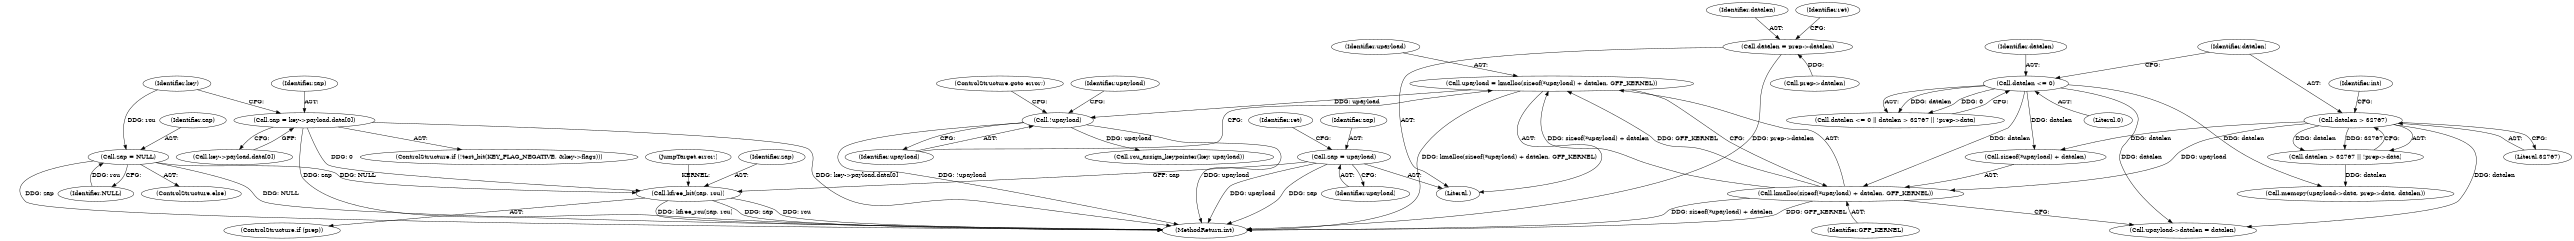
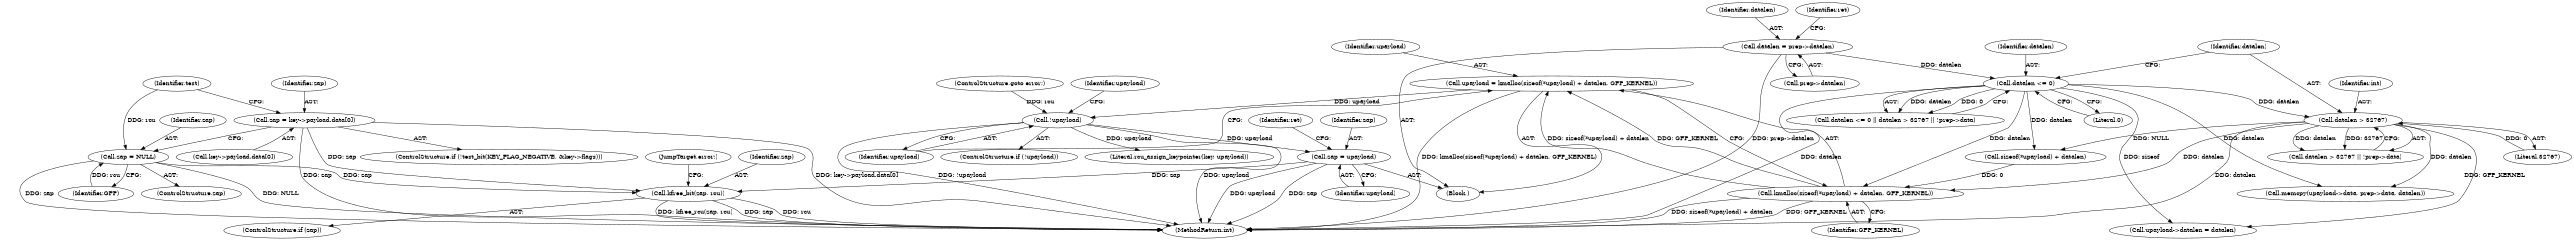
edge "(Call,datalen = prep->datalen)" -> "(Call,prep->datalen)": added, label "CFG:"
edge "(Call,prep->datalen)" -> "(Call,datalen = prep->datalen)": label "DDG: " -> "AST: "
edge "(Call,datalen = prep->datalen)" -> "(Call,datalen <= 0)": added, label "DDG: datalen"
node "(Identifier,key)": label "(Identifier,key)" -> "(Identifier,test)"
edge "(Call,datalen <= 0)" -> "(Call,datalen > 32767)": added, label "DDG: datalen"
edge "(Call,datalen <= 0)" -> "(Literal,0)": added, label "CFG:"
edge "(ControlStructure,goto error;)" -> "(Call,!upayload)": label "CFG: " -> "DDG: rcu"
edge "(Literal,0)" -> "(Call,datalen <= 0)": label "AST: " -> "CFG: "
edge "(Identifier,int)" -> "(Call,datalen > 32767)": label "CFG: " -> "AST: "
edge "(Call,zap = key->payload.data[0])" -> "(Call,key->payload.data[0])": now "(Call,zap = key->payload.data[0])" -> "(Call,zap = NULL)"
edge "(Call,!upayload)" -> "(Call,zap = upayload)": added, label "DDG: upayload"
edge "(Call,key->payload.data[0])" -> "(Call,zap = key->payload.data[0])": label "GFP: " -> "AST: "
edge "(Call,datalen > 32767)" -> "(Call,sizeof(*upayload) + datalen)": label "DDG: datalen" -> "DDG: NULL"
edge "(Literal,32767)" -> "(Call,datalen > 32767)": label "AST: " -> "DDG: 0"
edge "(Call,datalen > 32767)" -> "(Literal,32767)": label "CFG: " -> "AST: "
edge "(Call,zap = key->payload.data[0])" -> "(Call,kfree_bit(zap, rcu))": label "DDG: 0" -> "DDG: zap"
node "(ControlStructure,if (!upayload))": added
node "(Call,rcu_assign_keypointer(key, upayload))": label "(Call,rcu_assign_keypointer(key, upayload))" -> "(Literal,rcu_assign_keypointer(key, upayload))"
edge "(Call,datalen <= 0)" -> "(Call,upayload->datalen = datalen)": label "DDG: datalen" -> "DDG: sizeof"
edge "(Call,datalen > 32767)" -> "(Call,kmalloc(sizeof(*upayload) + datalen, GFP_KERNEL))": label "DDG: upayload" -> "DDG: datalen"
edge "(Call,datalen > 32767 || !prep->data)" -> "(Call,memcpy(upayload->data, prep->data, datalen))": now "(Call,datalen > 32767)" -> "(Call,memcpy(upayload->data, prep->data, datalen))"
edge "(Call,zap = NULL)" -> "(Call,kfree_bit(zap, rcu))": label "DDG: NULL" -> "DDG: zap"
edge "(JumpTarget,error:)" -> "(Call,kfree_bit(zap, rcu))": label "KERNEL: " -> "CFG: "
edge "(Call,zap = upayload)" -> "(Call,kfree_bit(zap, rcu))": label "GFP: zap" -> "DDG: zap"
edge "(Call,sizeof(*upayload) + datalen)" -> "(Call,kmalloc(sizeof(*upayload) + datalen, GFP_KERNEL))": label "AST: " -> "DDG: 0"
edge "(Call,datalen > 32767)" -> "(Call,upayload->datalen = datalen)": label "DDG: datalen" -> "DDG: GFP_KERNEL"
node "(Identifier,NULL)": label "(Identifier,NULL)" -> "(Identifier,GFP)"
node "(ControlStructure,else)": label "(ControlStructure,else)" -> "(ControlStructure,zap)"
node "(Literal,)": label "(Literal,)" -> "(Block,)"
edge "(Call,datalen <= 0)" -> "(MethodReturn,int)": added, label "DDG: datalen"
edge "(Call,kmalloc(sizeof(*upayload) + datalen, GFP_KERNEL))" -> "(Call,upayload->datalen = datalen)": now "(Call,kmalloc(sizeof(*upayload) + datalen, GFP_KERNEL))" -> "(Identifier,GFP_KERNEL)"
edge "(Call,datalen > 32767)" -> "(MethodReturn,int)": added, label "DDG: datalen"
node "(ControlStructure,if (prep))": label "(ControlStructure,if (prep))" -> "(ControlStructure,if (zap))"
